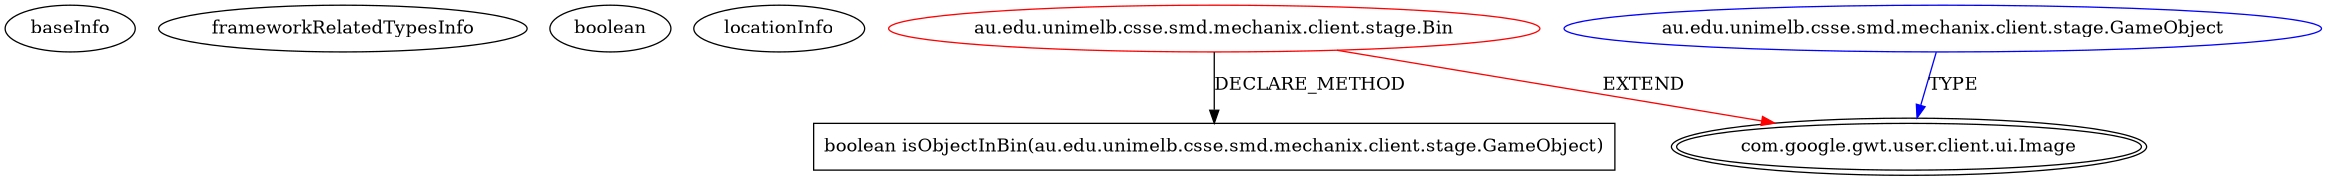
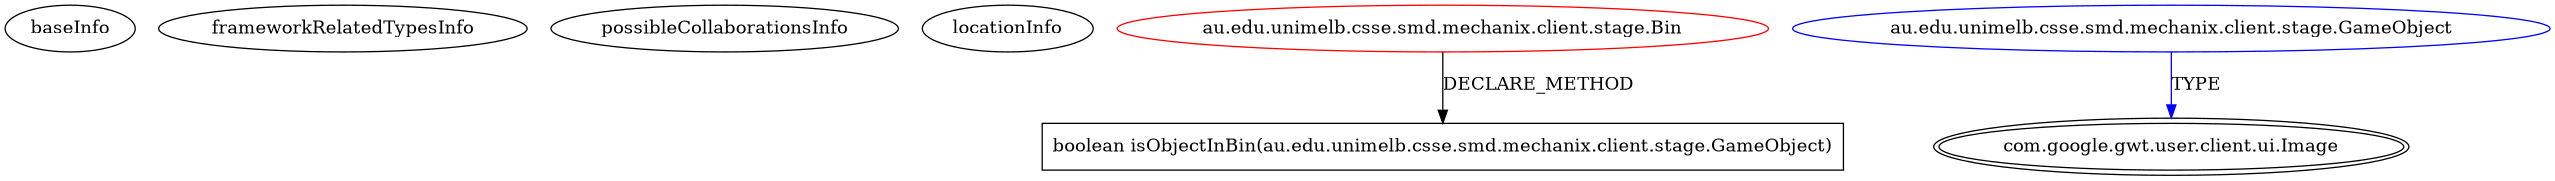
node "boolean": label "boolean" -> "possibleCollaborationsInfo"
edge "au.edu.unimelb.csse.smd.mechanix.client.stage.Bin" -> "com.google.gwt.user.client.ui.Image": removed, label "EXTEND"
